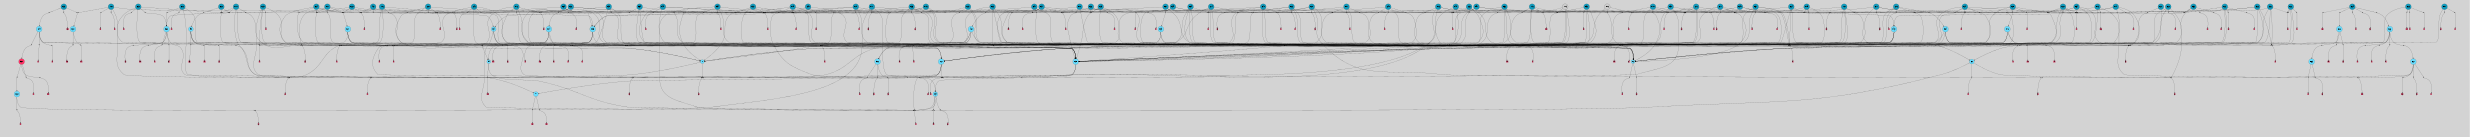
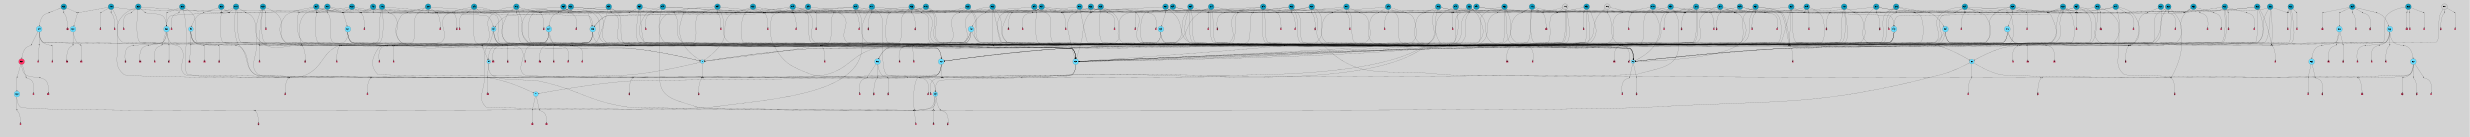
node "T701": fillcolor #1199bb -> #cccccc
